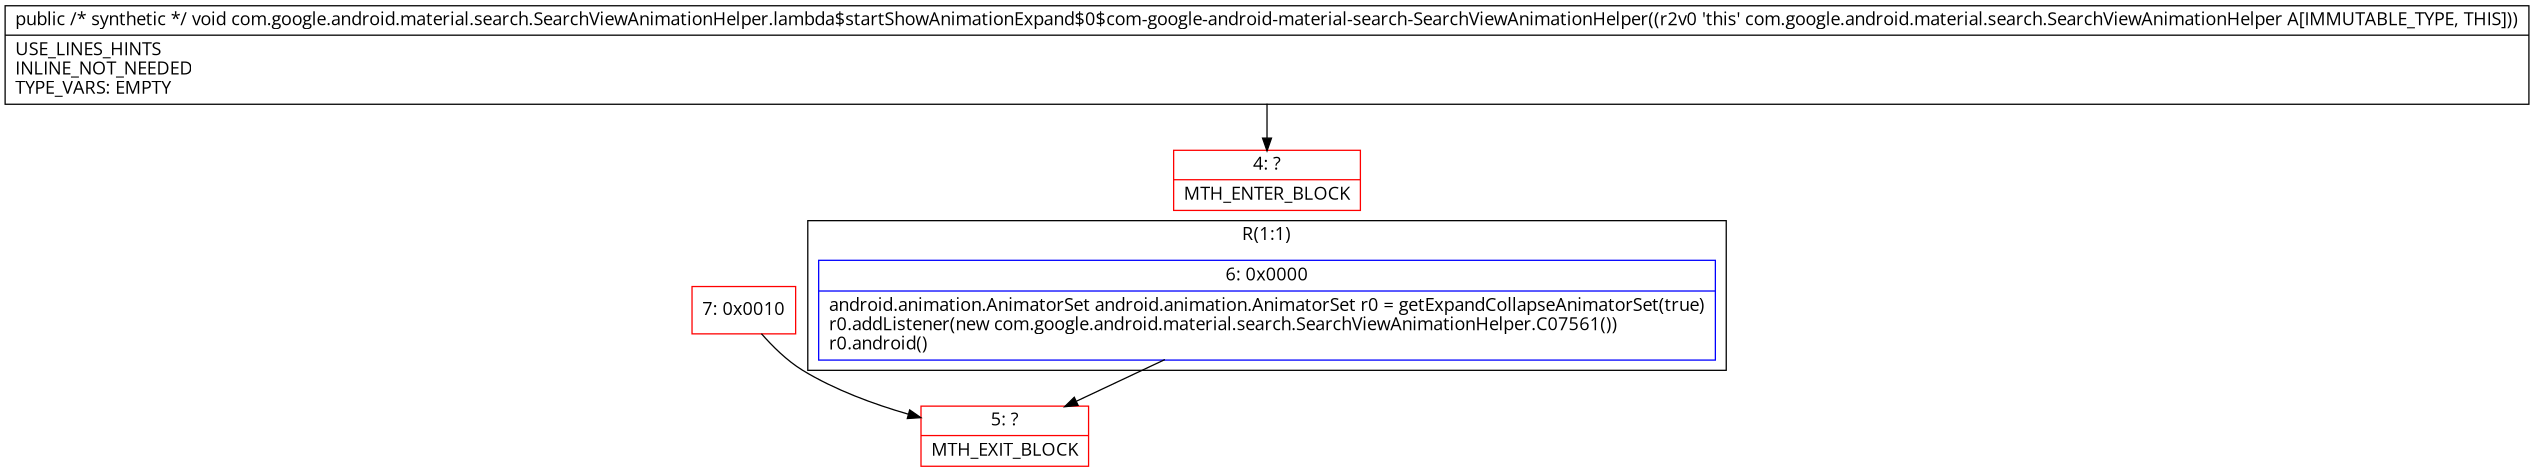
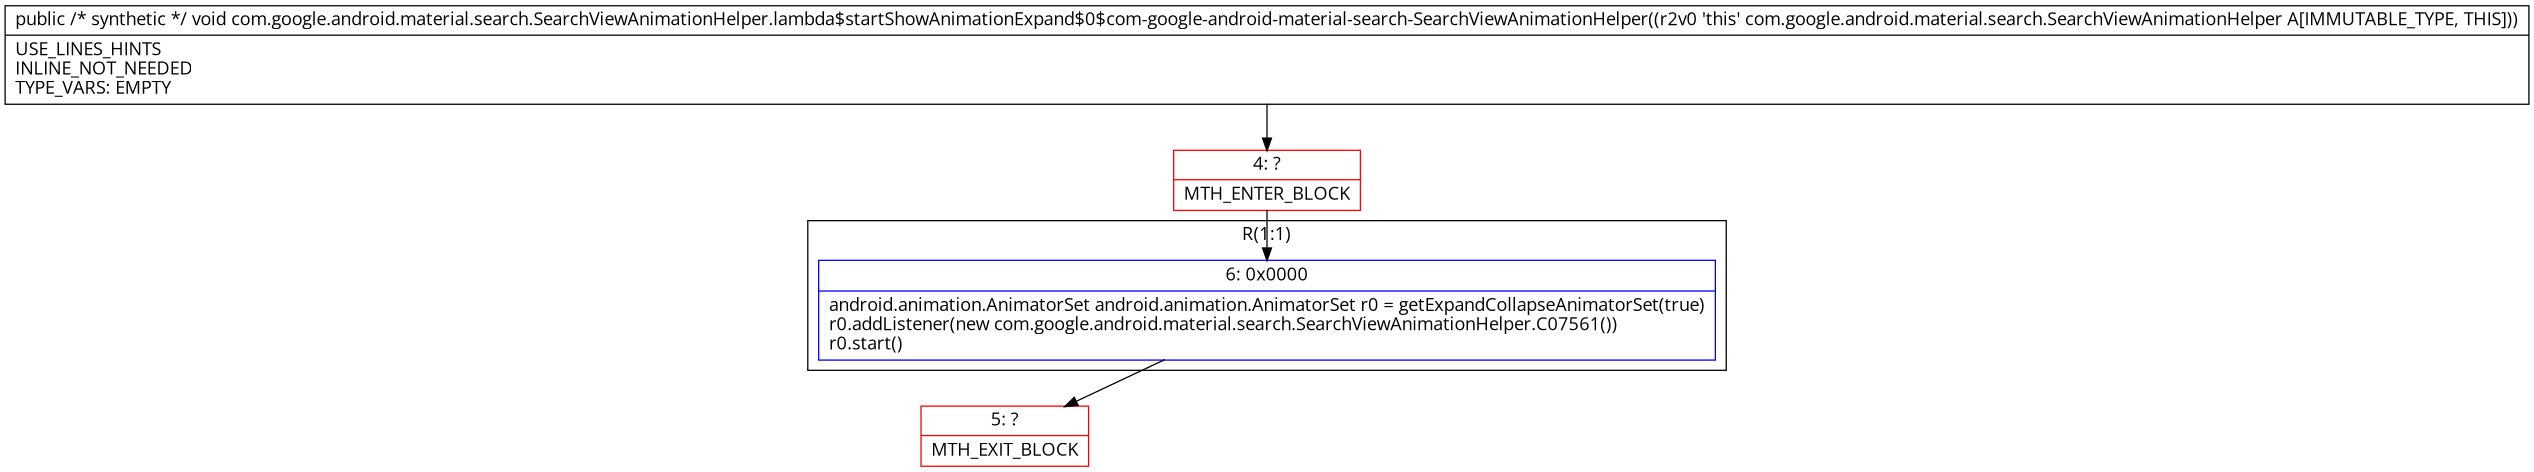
edge "4: ?" -> "6: 0x0000": added
node "7: 0x0010": removed
node "6: 0x0000": text "r0.android()" -> "r0.start()"
